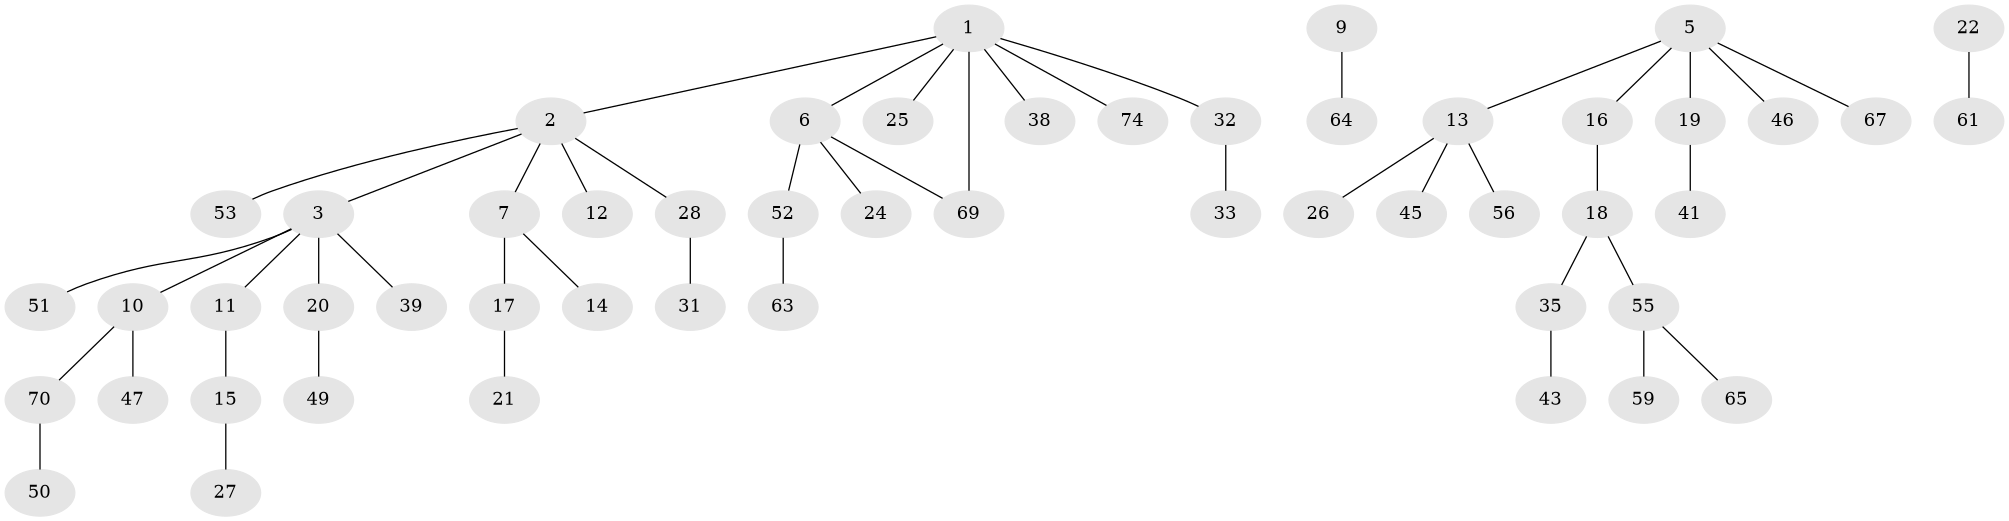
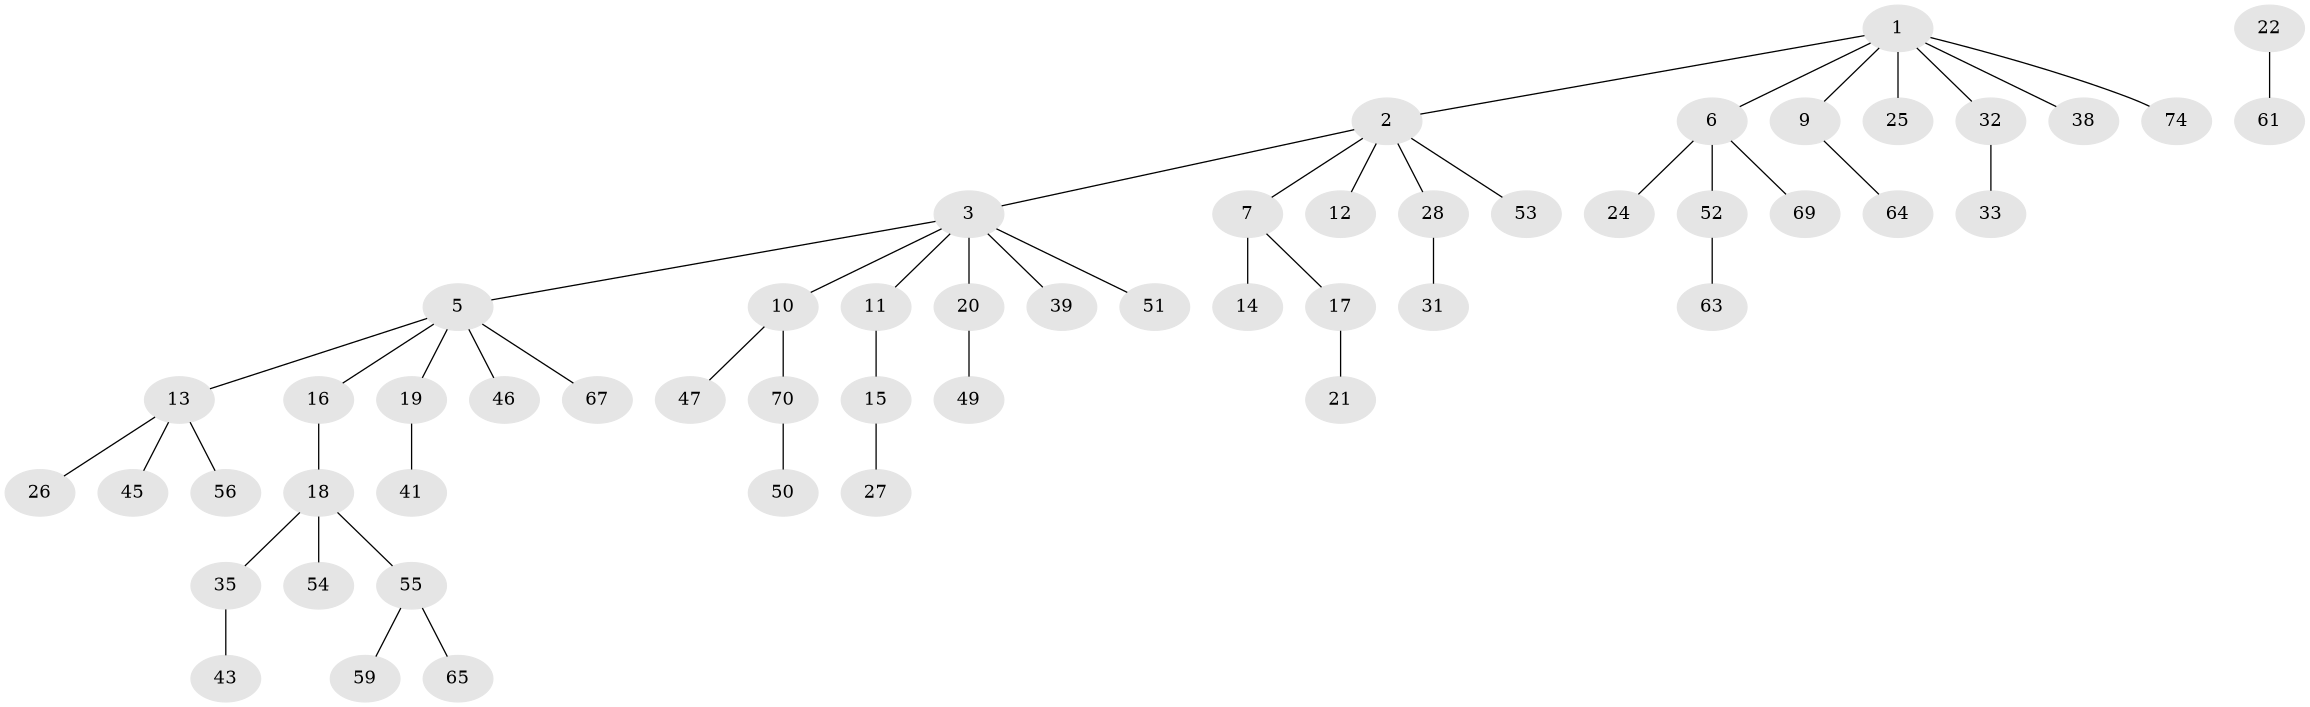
edge "1" -- "69": now "1" -- "9"
edge "3" -- "5": added
node "54": added
